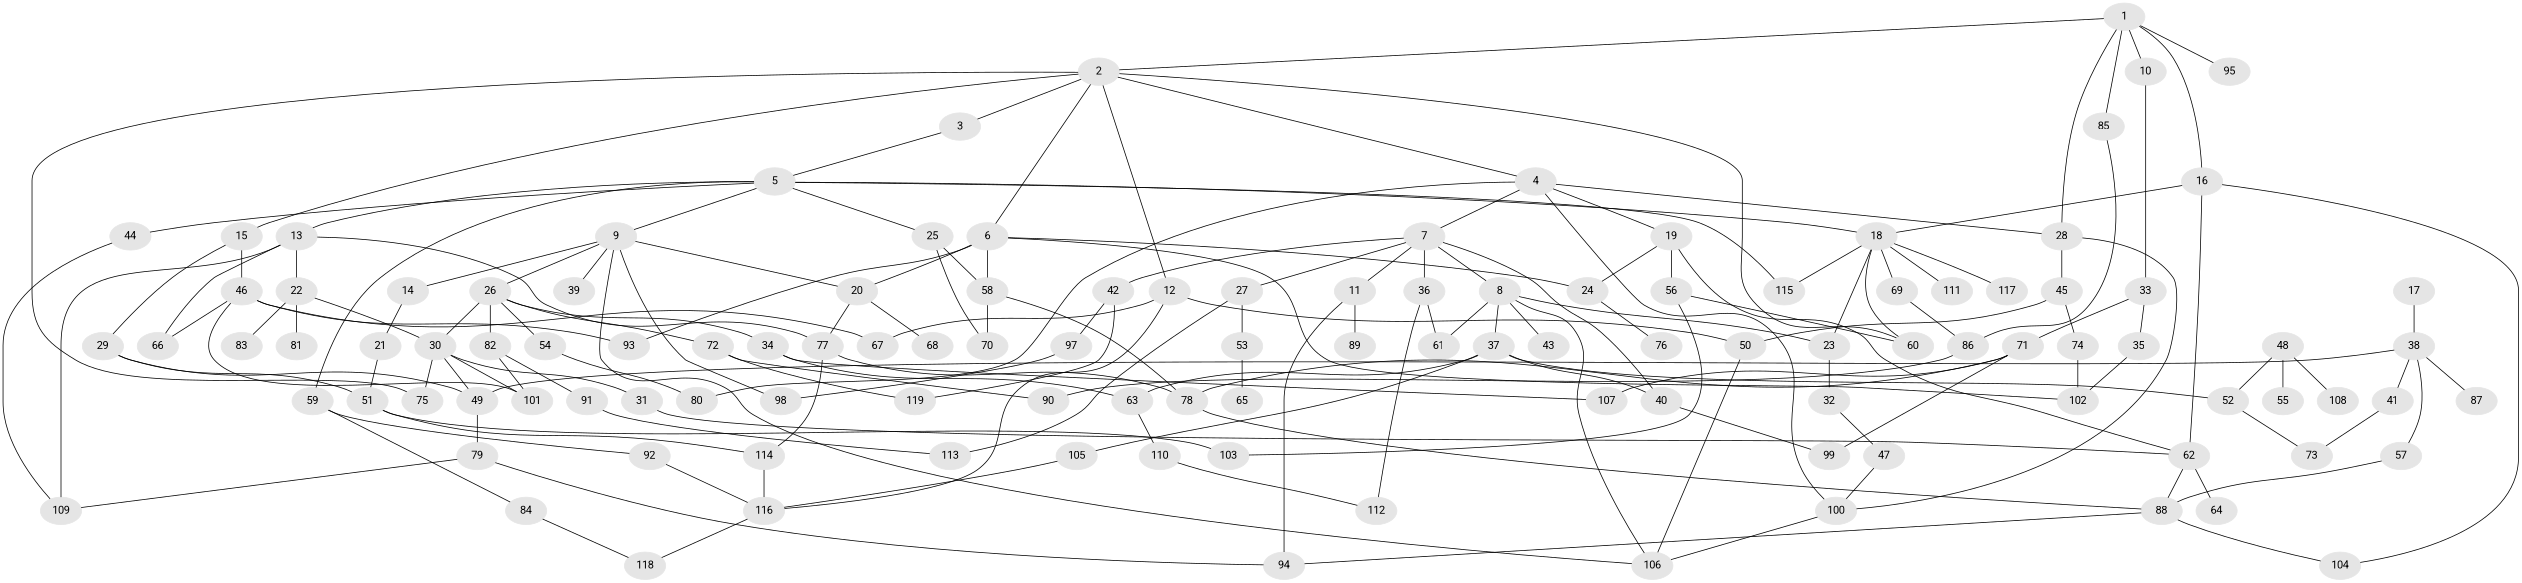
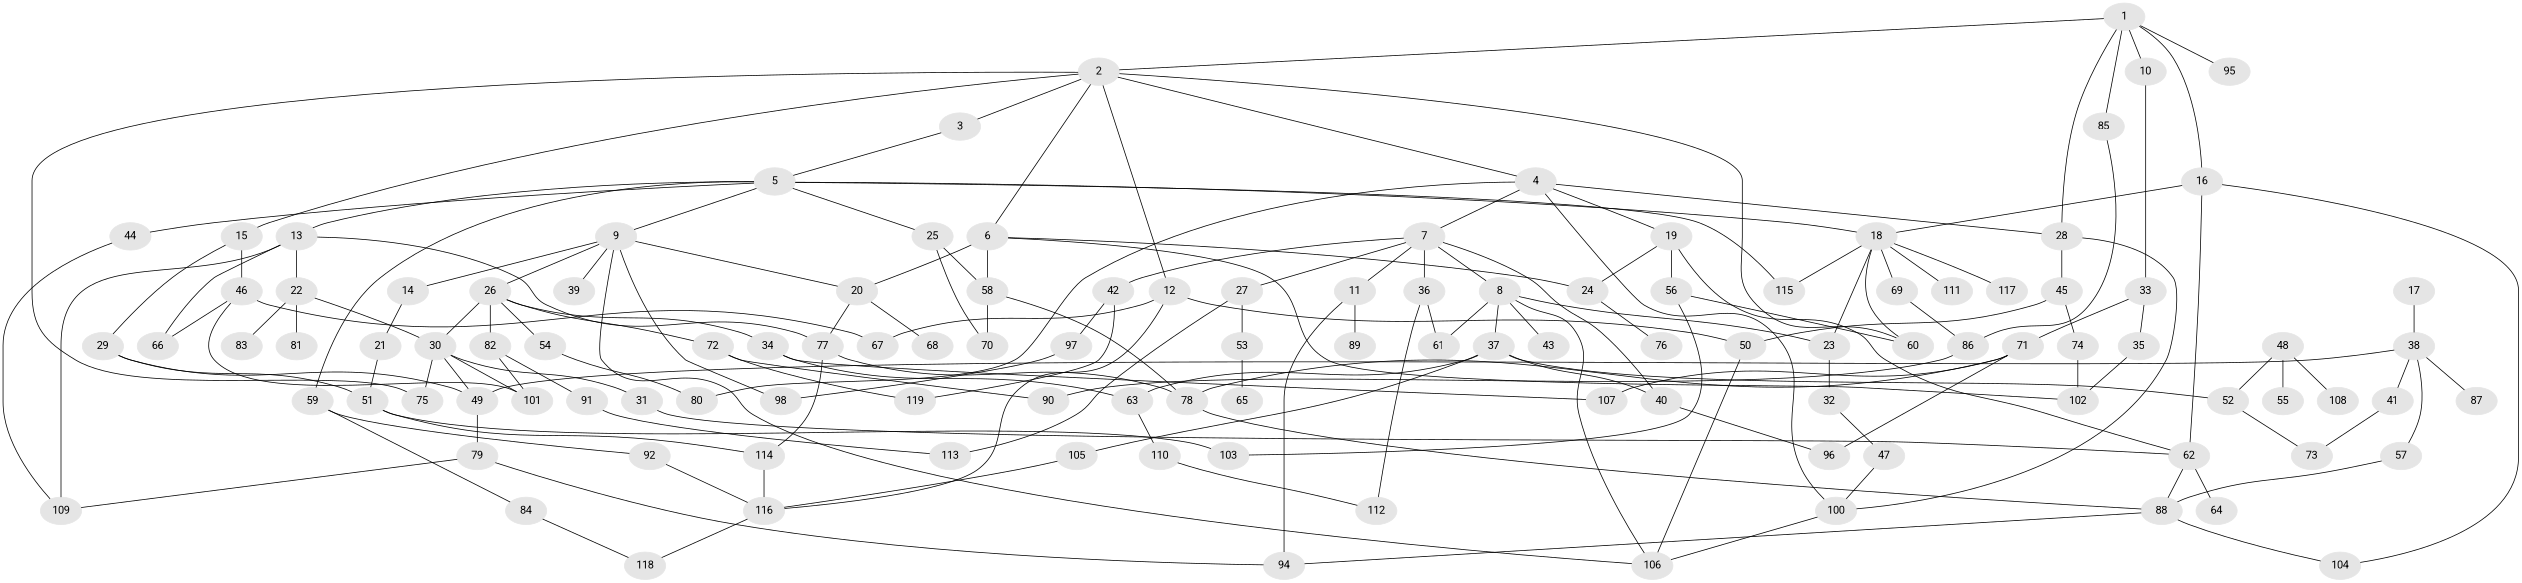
node "93": removed
node "99": label "99" -> "96"
